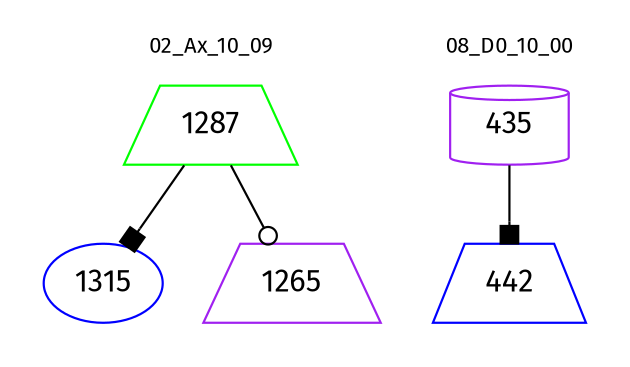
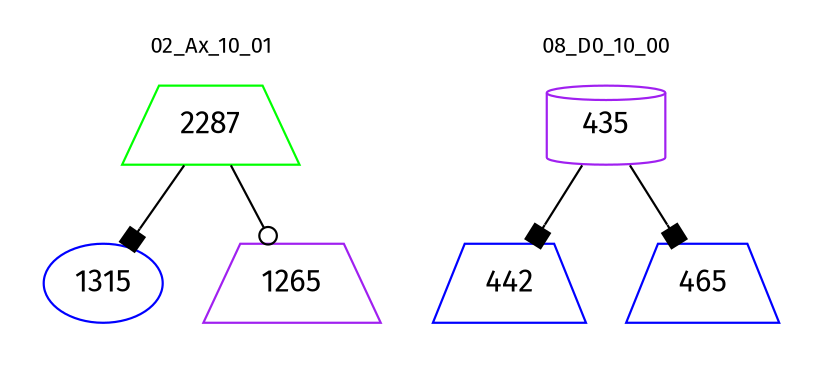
cluster "02_Ax_10_09": label "02_Ax_10_09" -> "02_Ax_10_01"
node "1287": label "1287" -> "2287"
node "465": added
